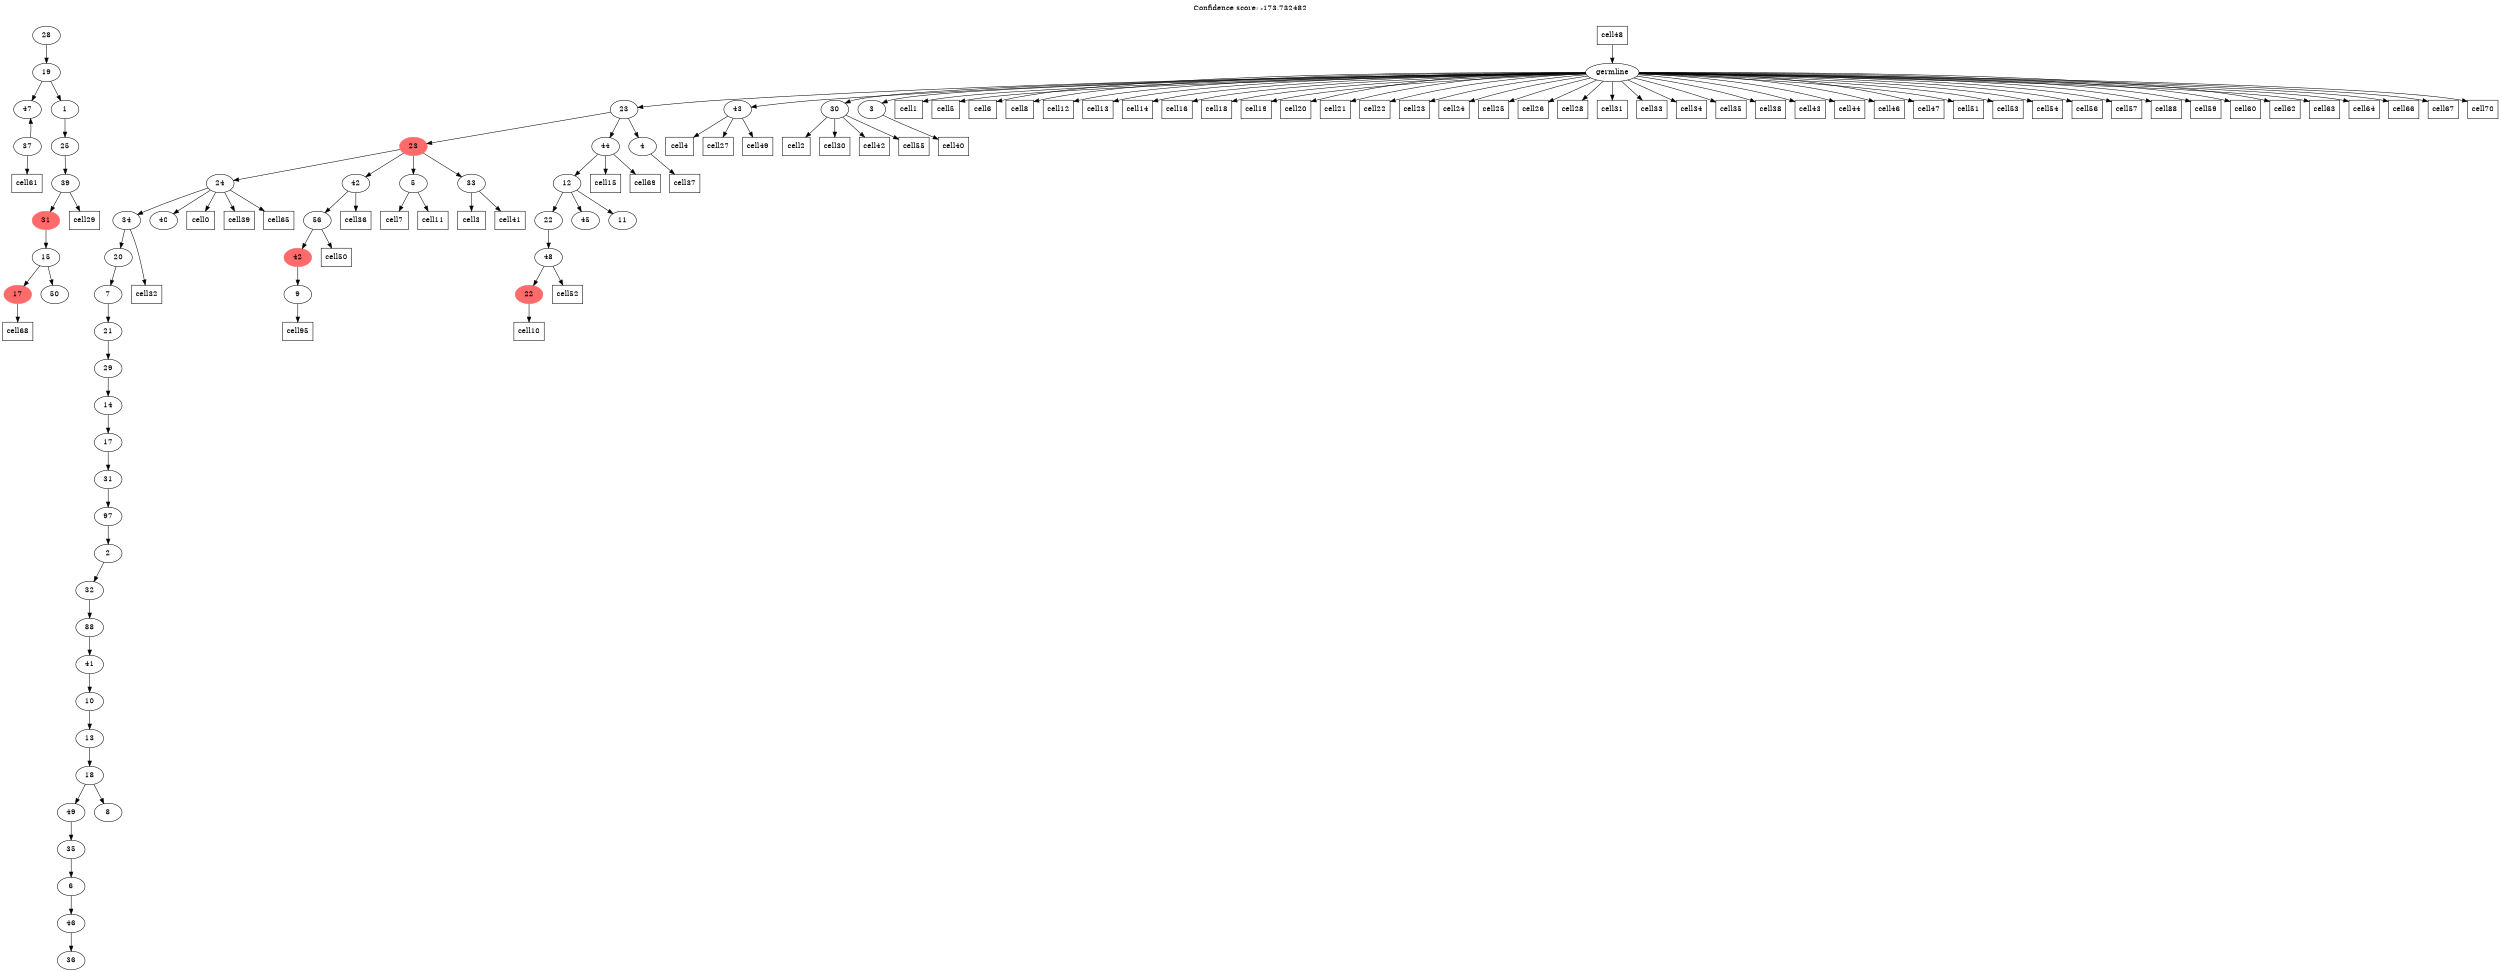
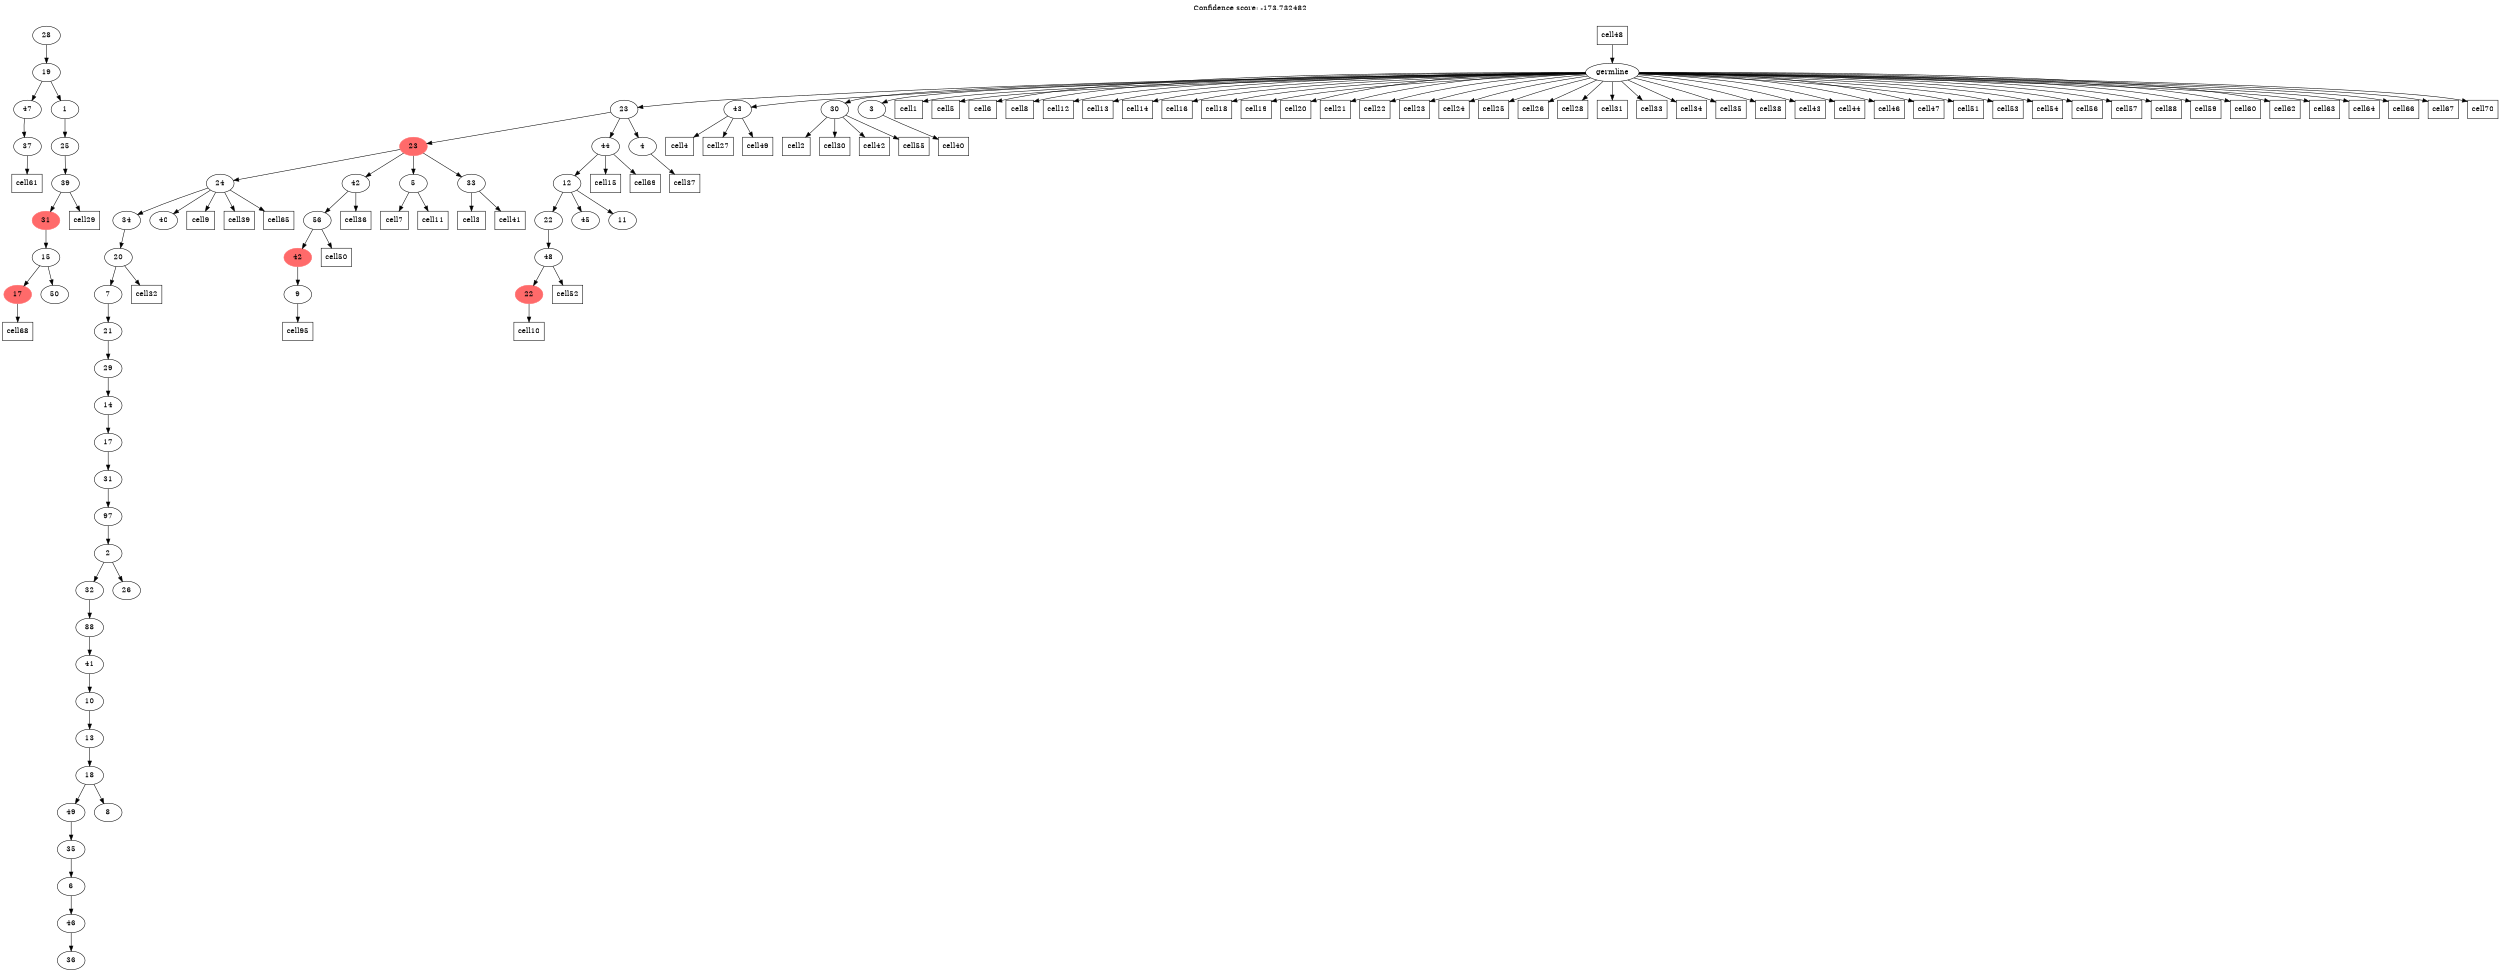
edge "37" -> "47": reversed
node "cell0": label "cell0" -> "cell9"
edge "34" -> "cell32": now "20" -> "cell32"
node "26": added
